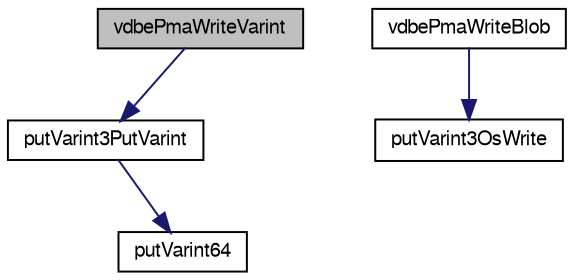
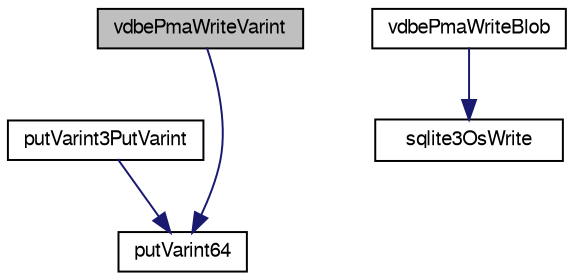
edge "vdbePmaWriteVarint" -> "putVarint3PutVarint": now "vdbePmaWriteVarint" -> "putVarint64"
node "putVarint3OsWrite": label "putVarint3OsWrite" -> "sqlite3OsWrite"
